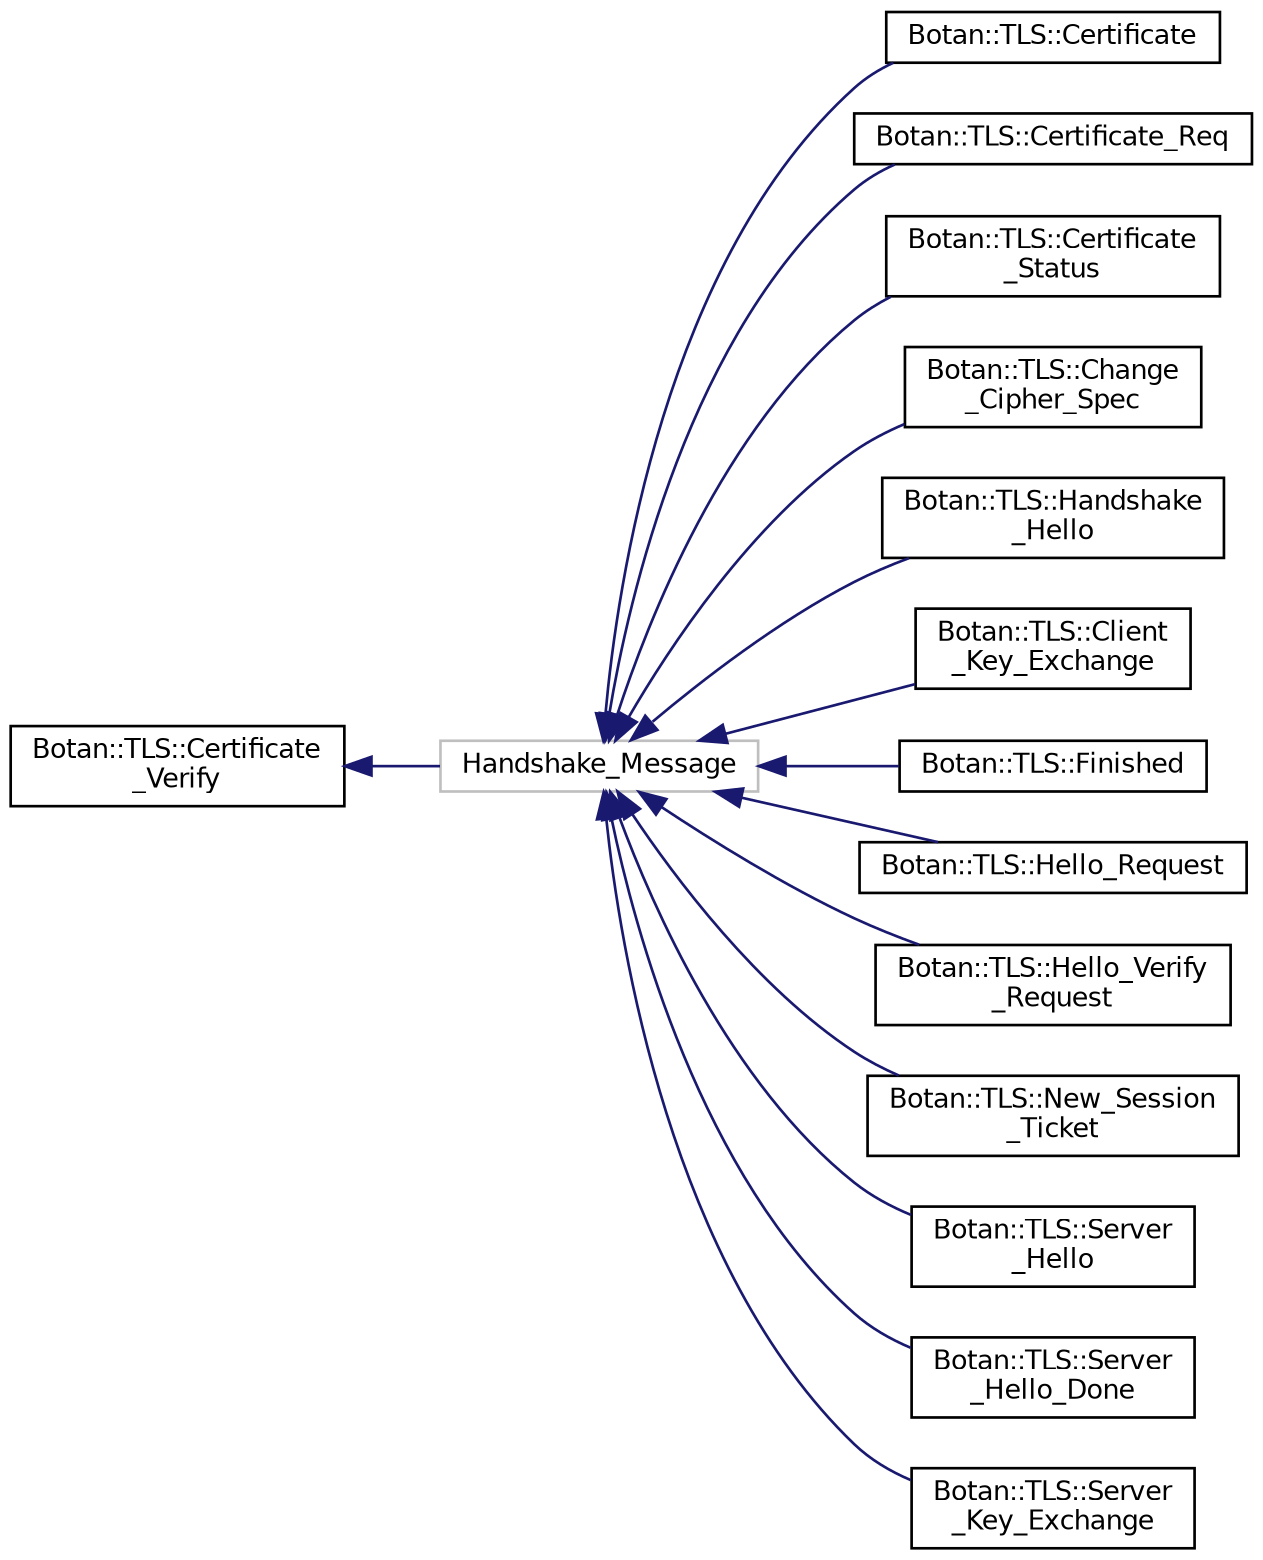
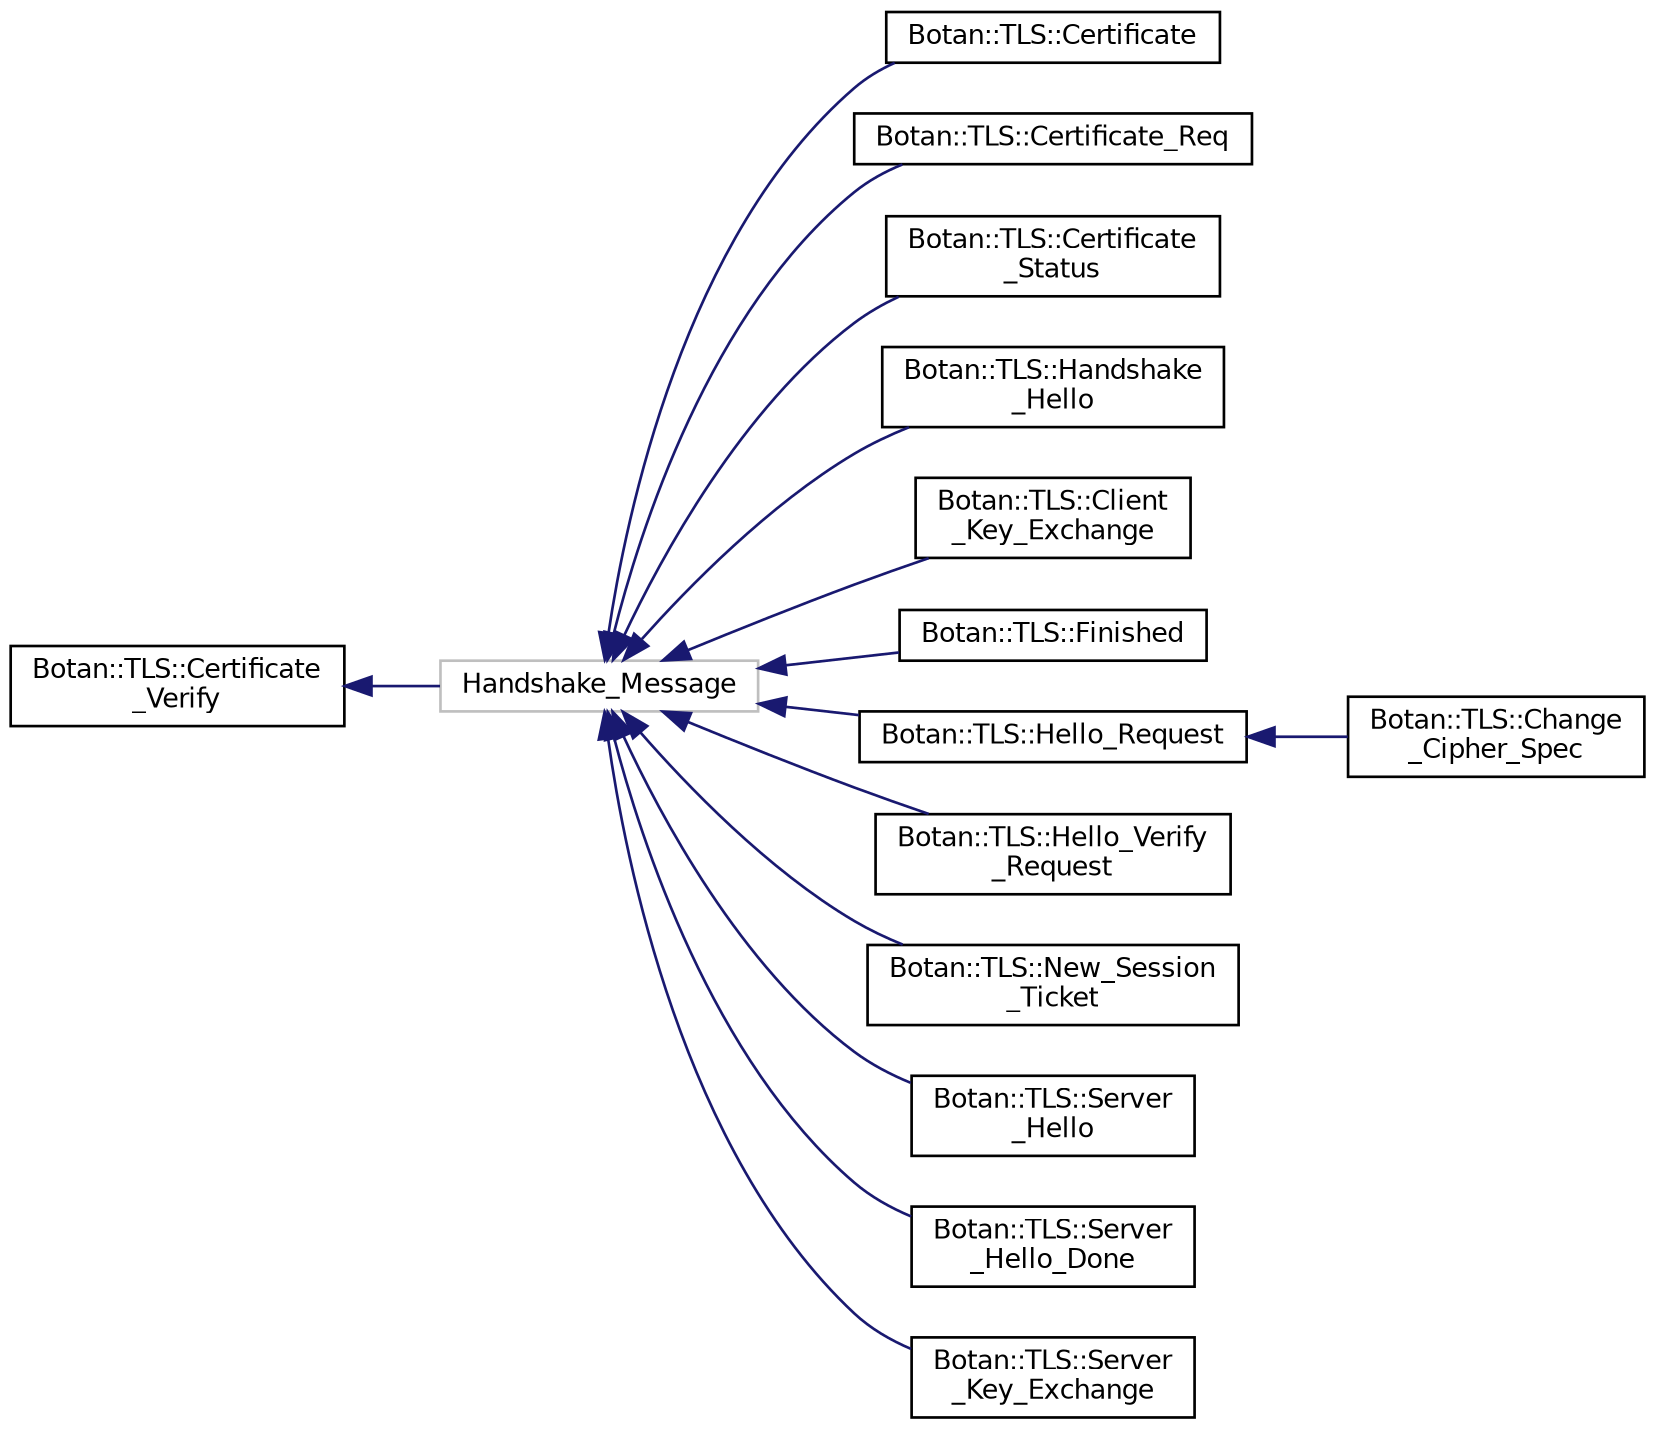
edge "Botan::TLS::Change _Cipher_Spec" -> "Handshake_Message": now "Botan::TLS::Change _Cipher_Spec" -> "Botan::TLS::Hello_Request"
